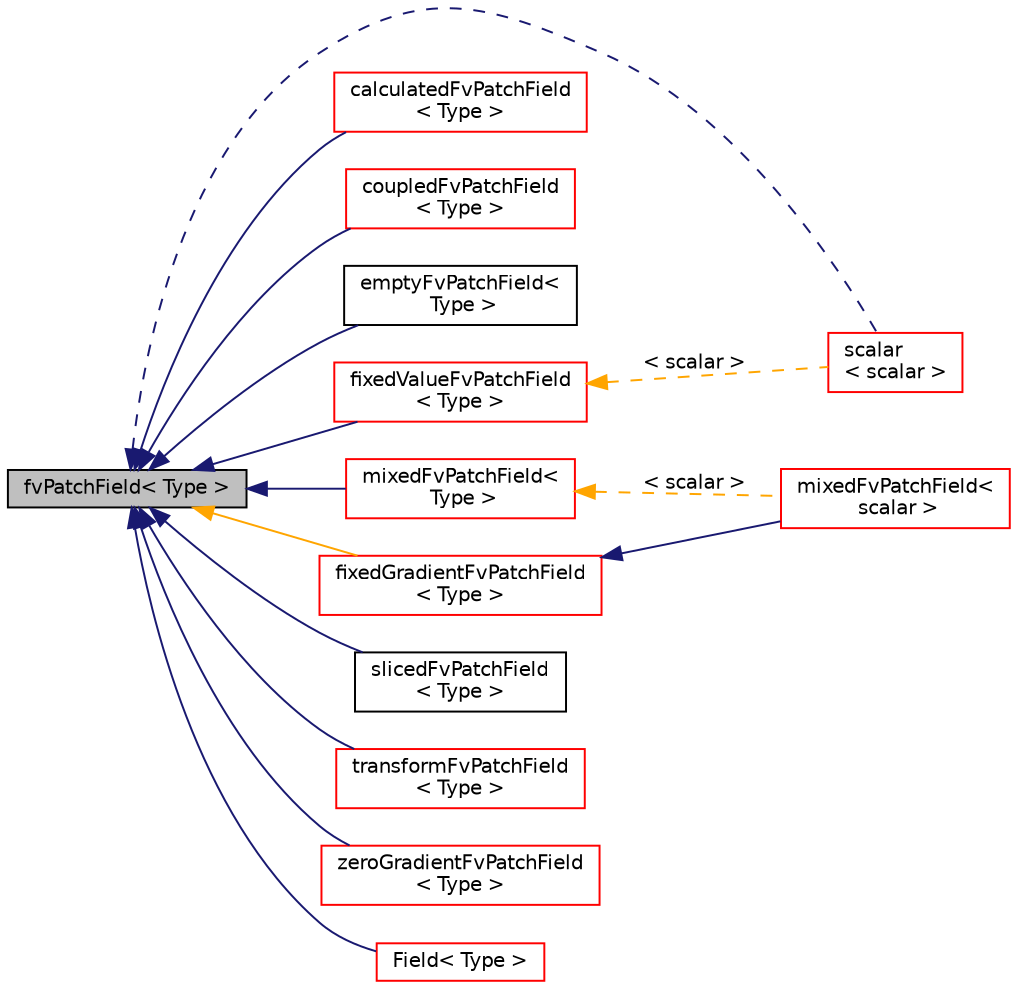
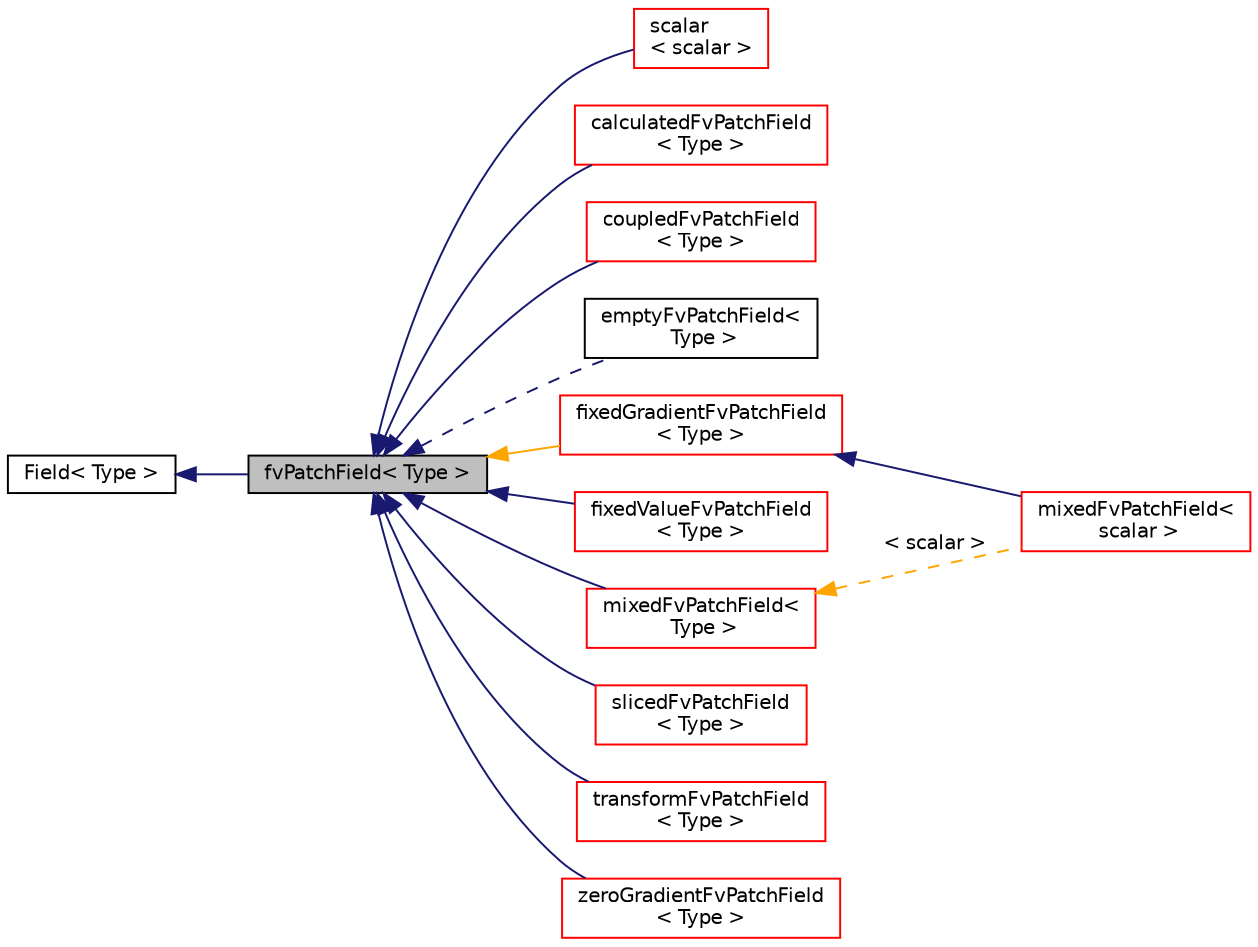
edge "scalar < scalar >" -> "fvPatchField< Type >": style dashed -> solid
edge "scalar < scalar >" -> "fixedValueFvPatchField < Type >": removed, label "< scalar >"
edge "emptyFvPatchField< Type >" -> "fvPatchField< Type >": style solid -> dashed
node "slicedFvPatchField < Type >": color black -> red
edge "Field< Type >" -> "fvPatchField< Type >": reversed
node "Field< Type >": color red -> black
